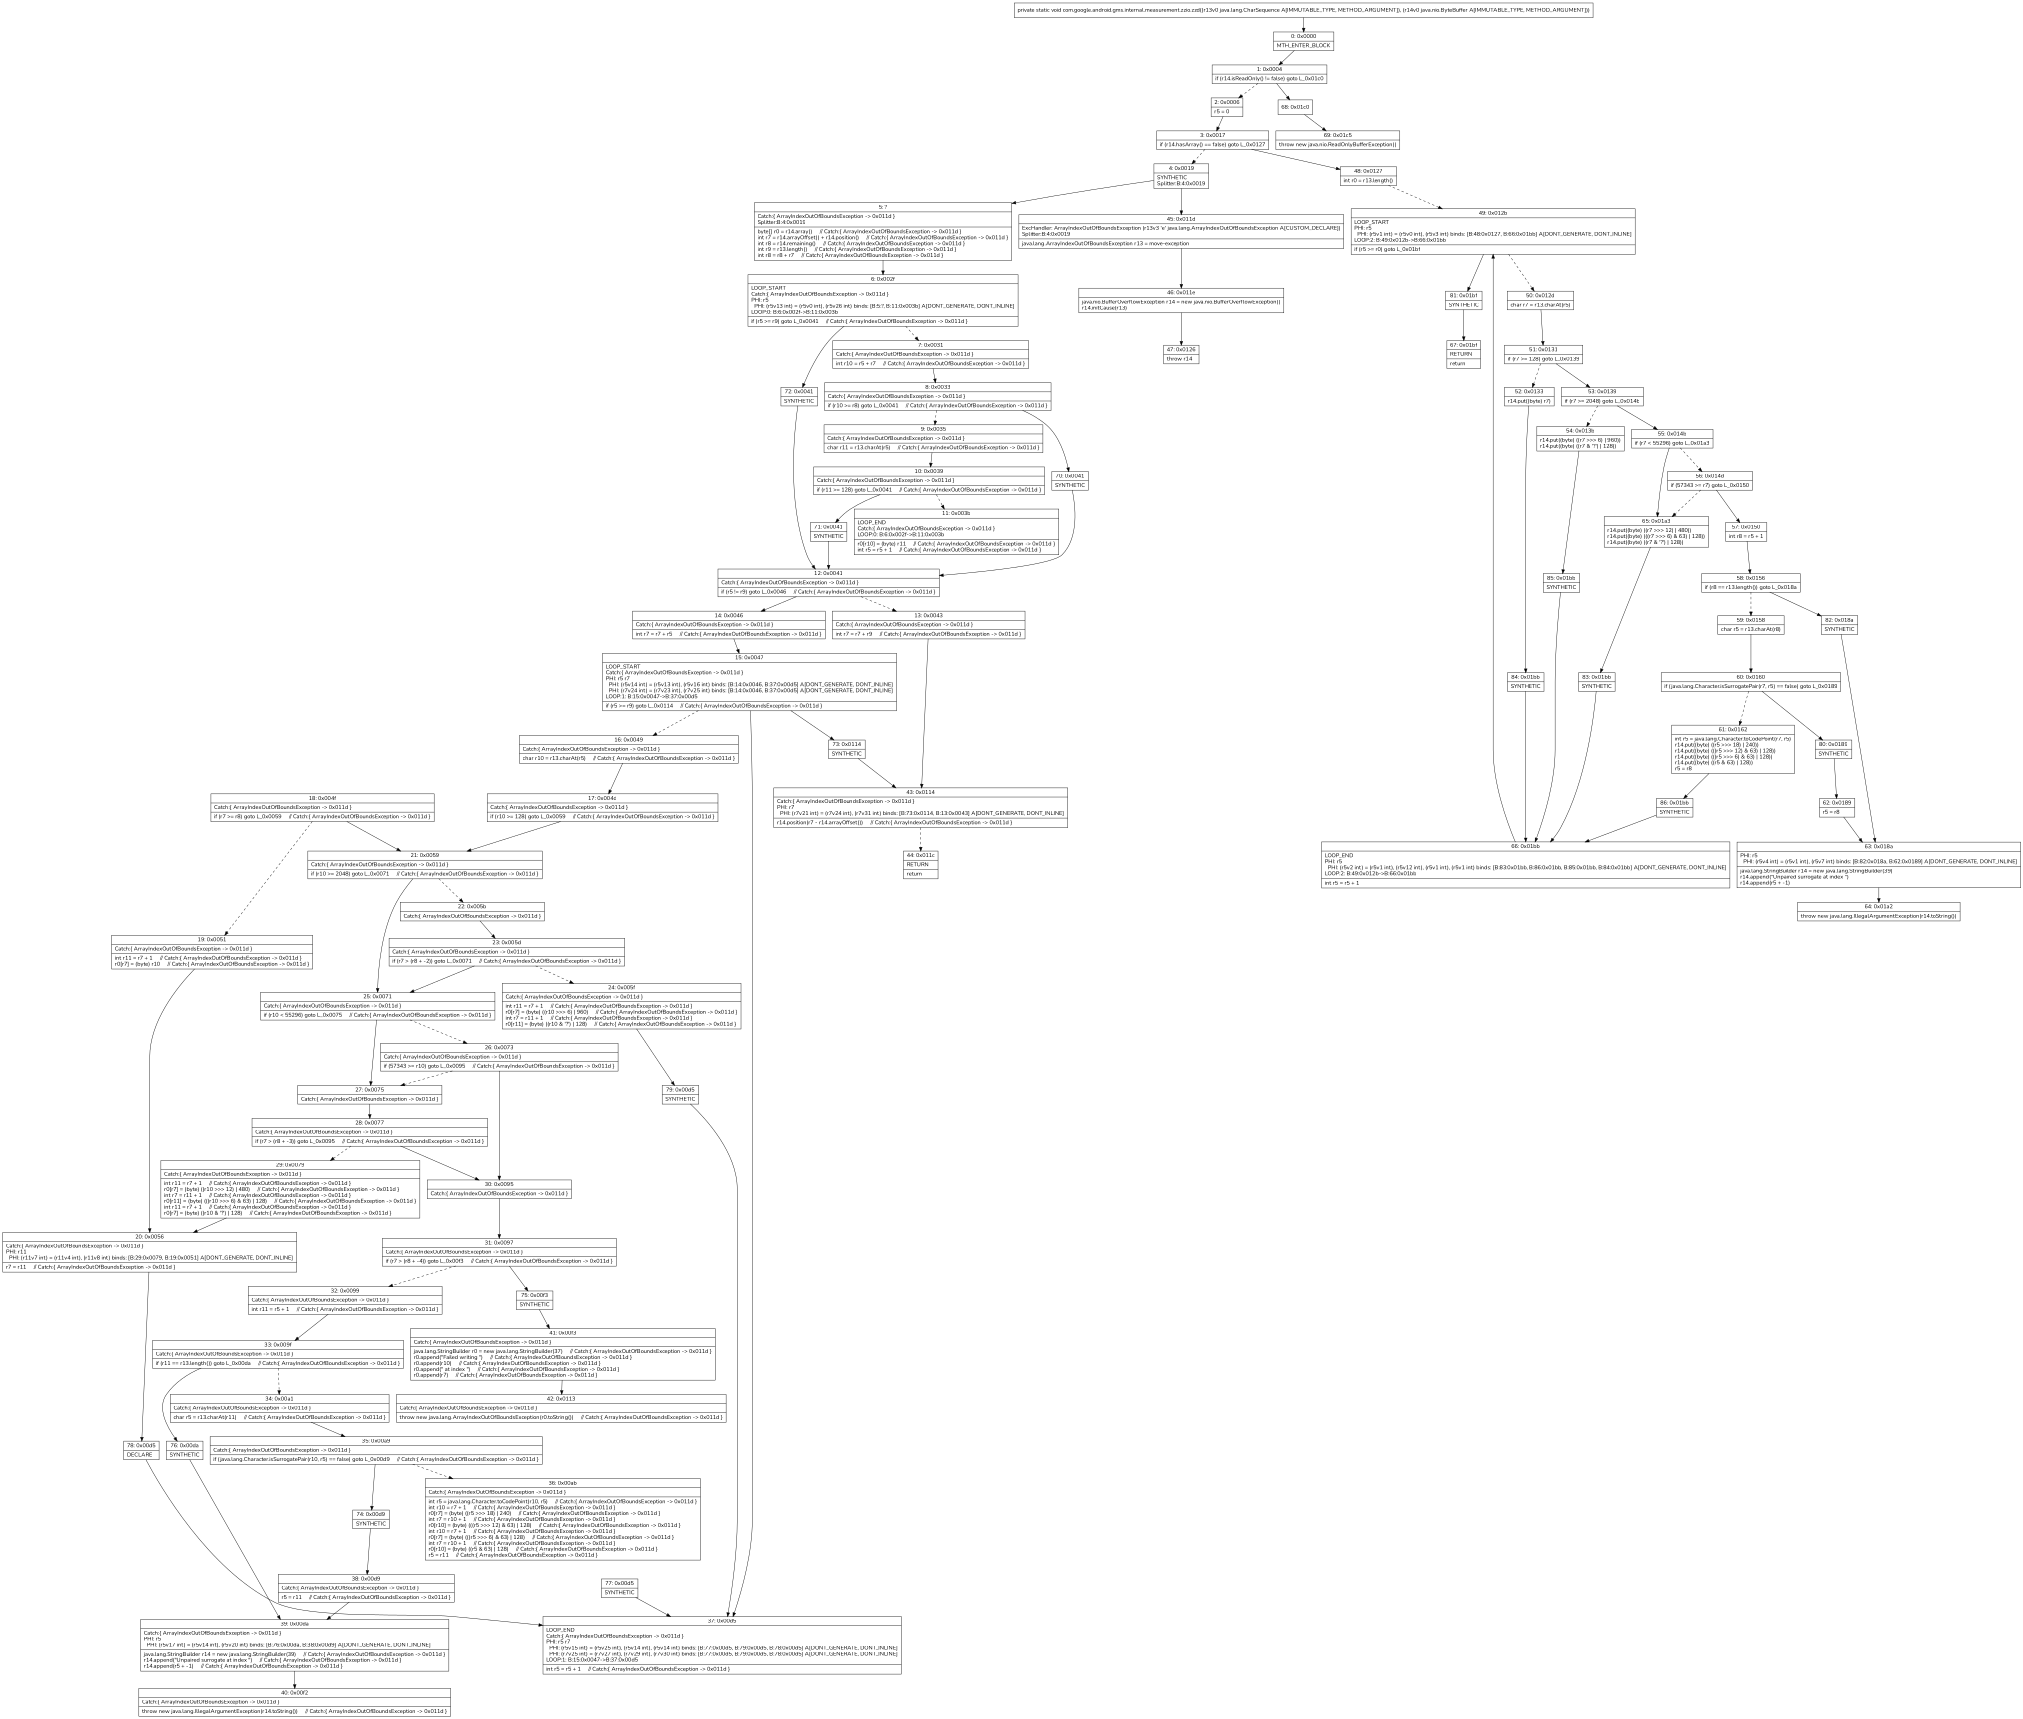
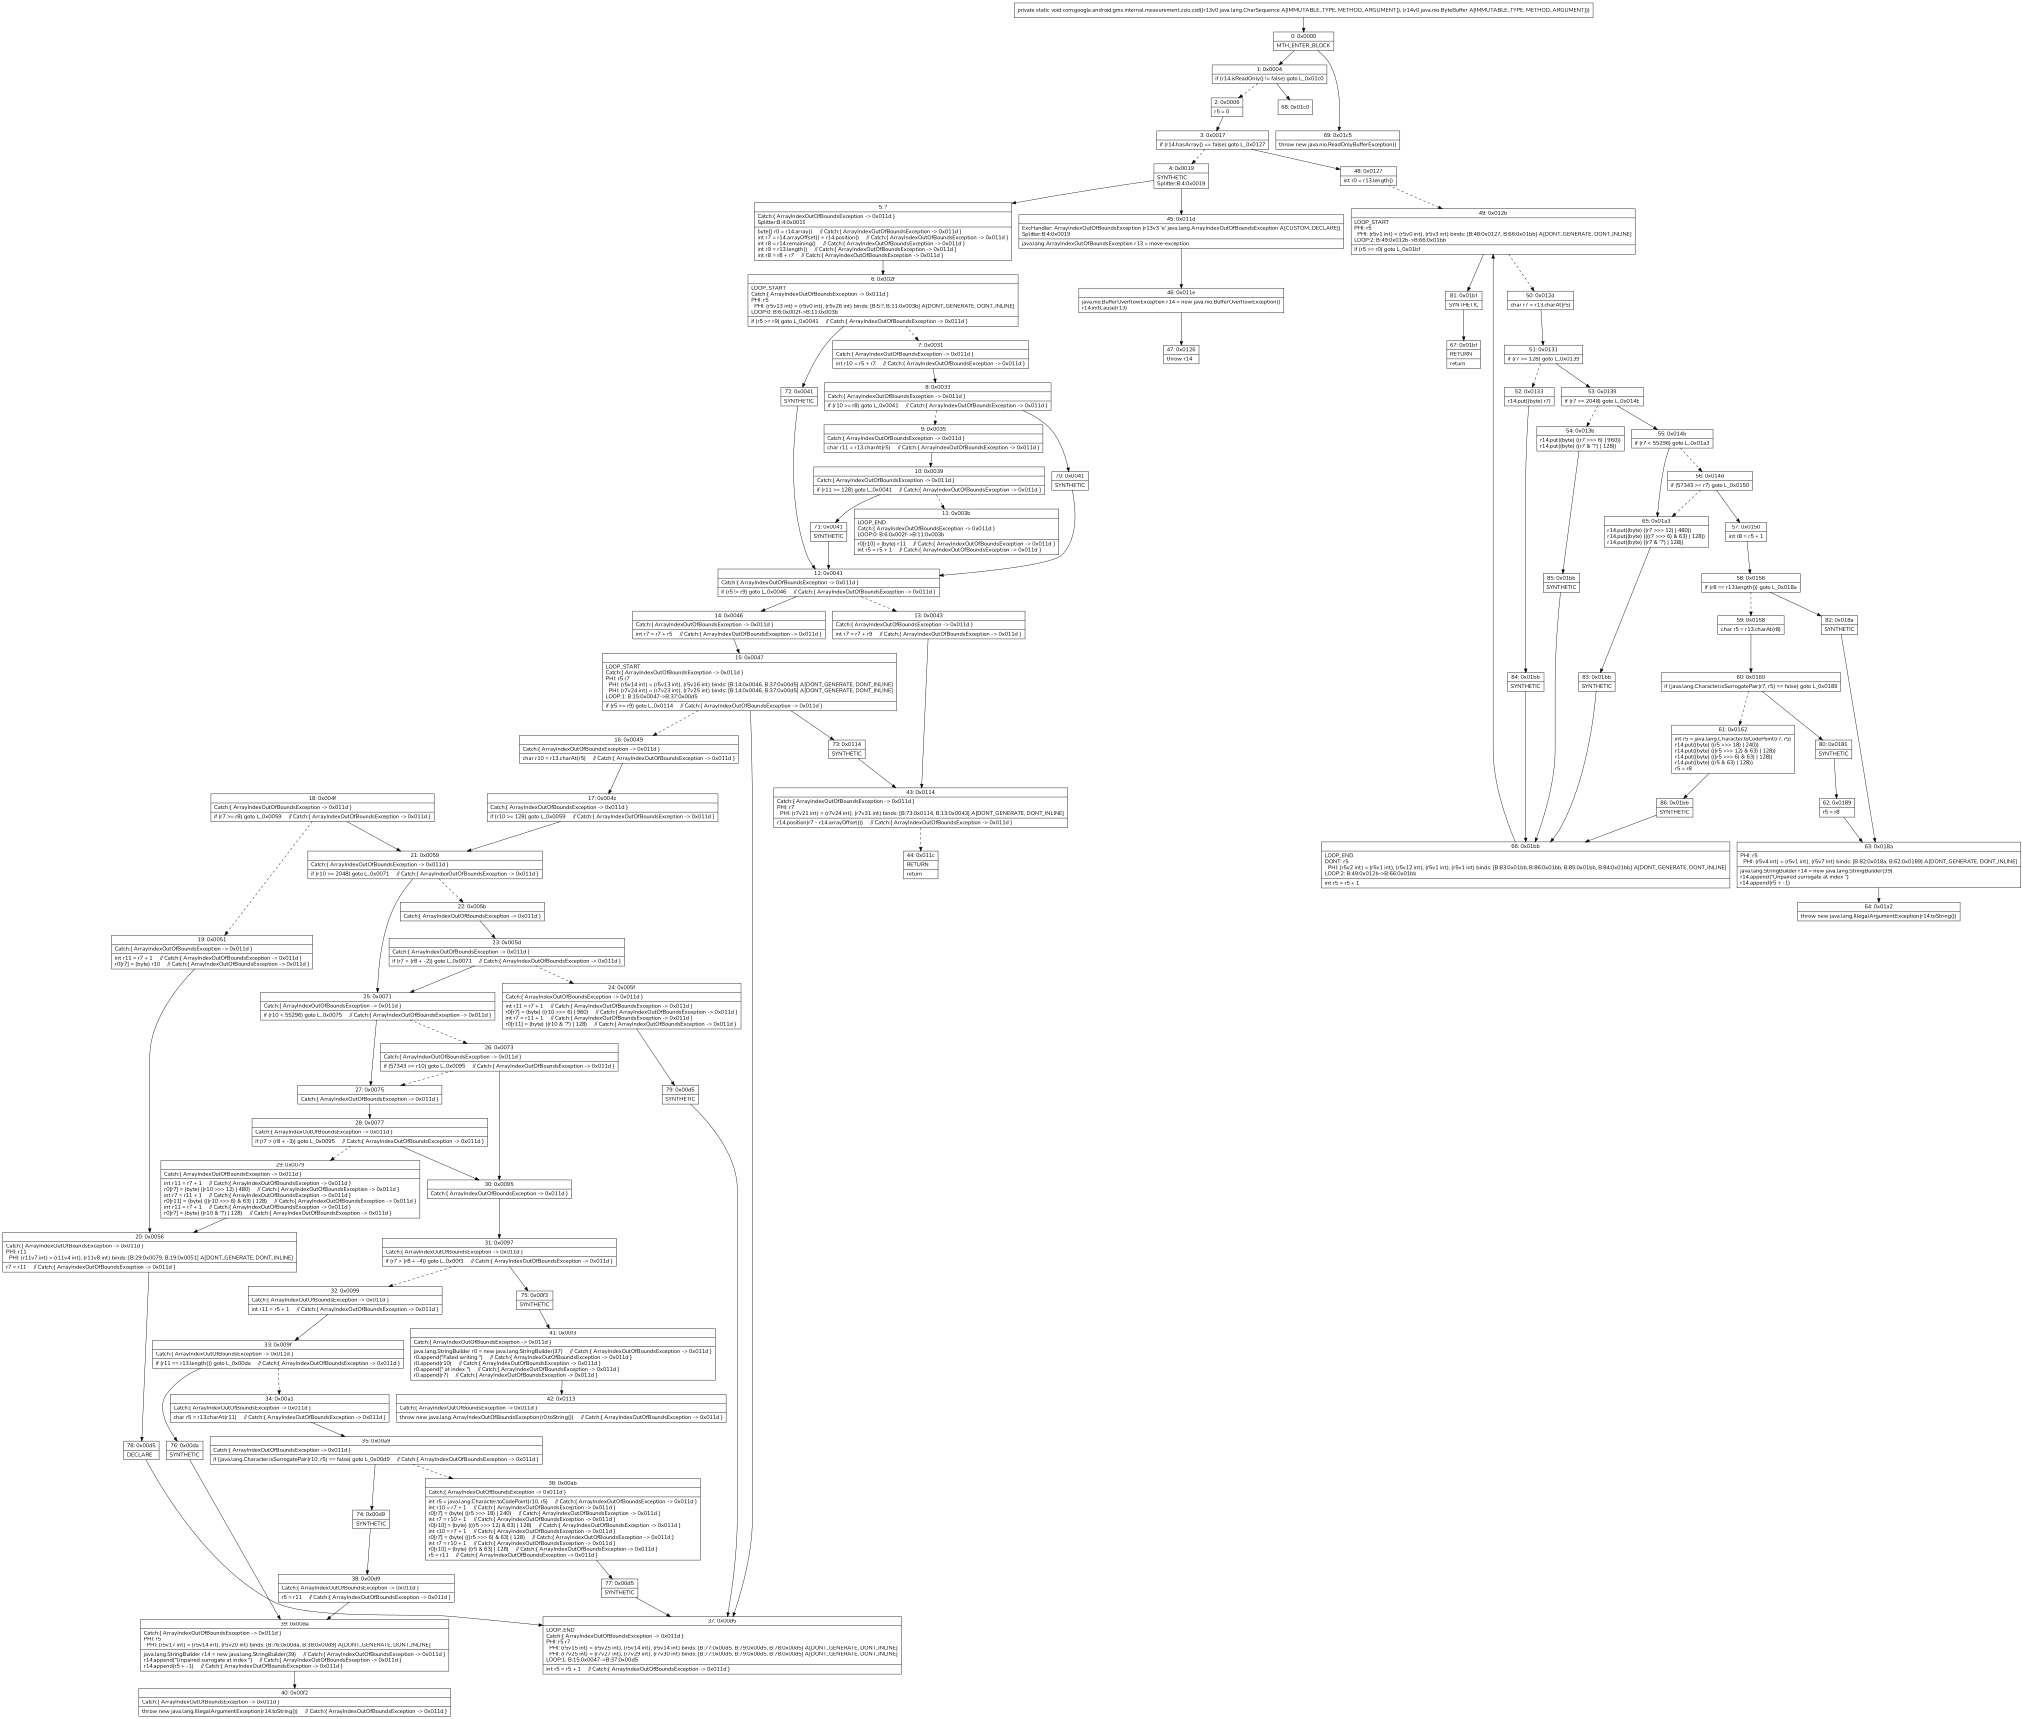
edge "68: 0x01c0" -> "69: 0x01c5": now "0: 0x0000" -> "69: 0x01c5"
node "66: 0x01bb": text "PHI: r5" -> "DONT: r5"
edge "36: 0x00ab" -> "77: 0x00d5": added
